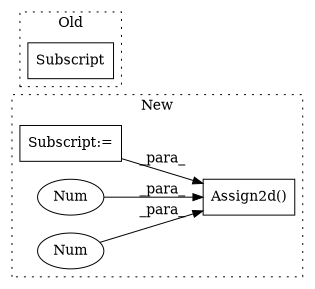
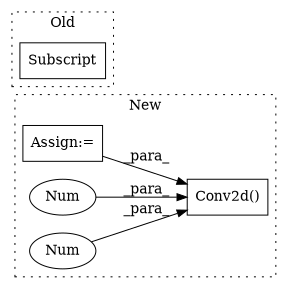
node "Subscript:=": label "Subscript:=" -> "Assign:="
node "Assign2d()": label "Assign2d()" -> "Conv2d()"
